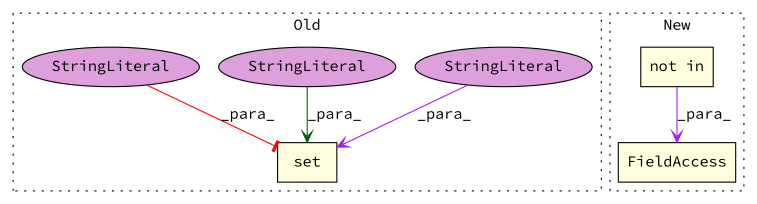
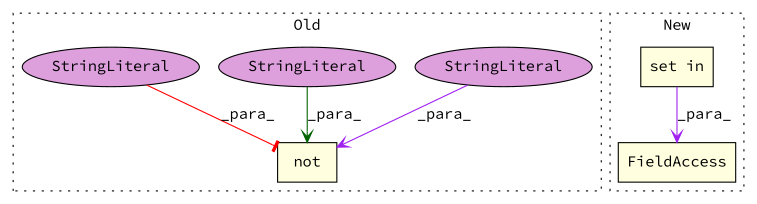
node "not in": label "not in" -> "set in"
node "set": label "set" -> "not"
